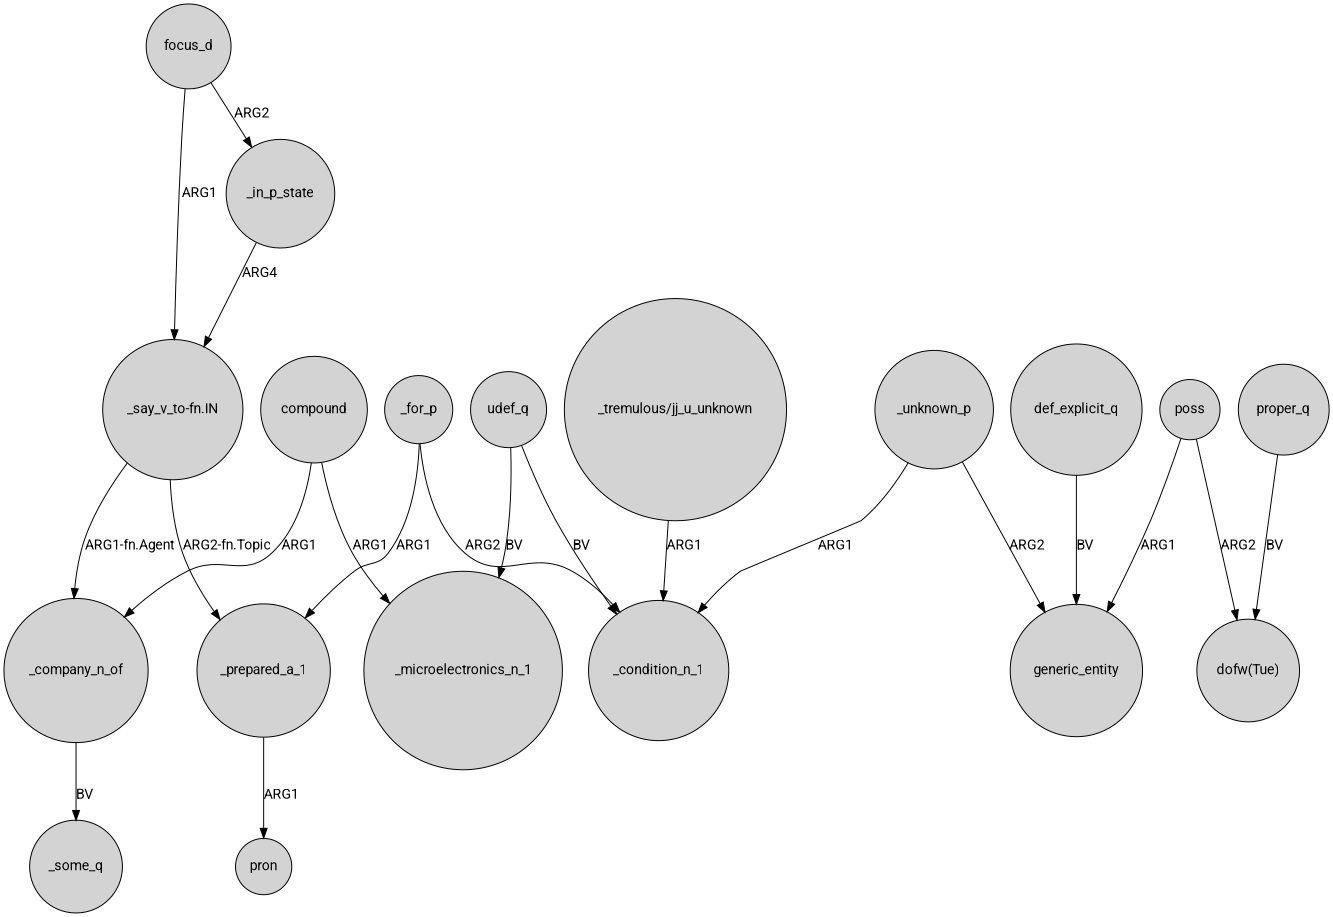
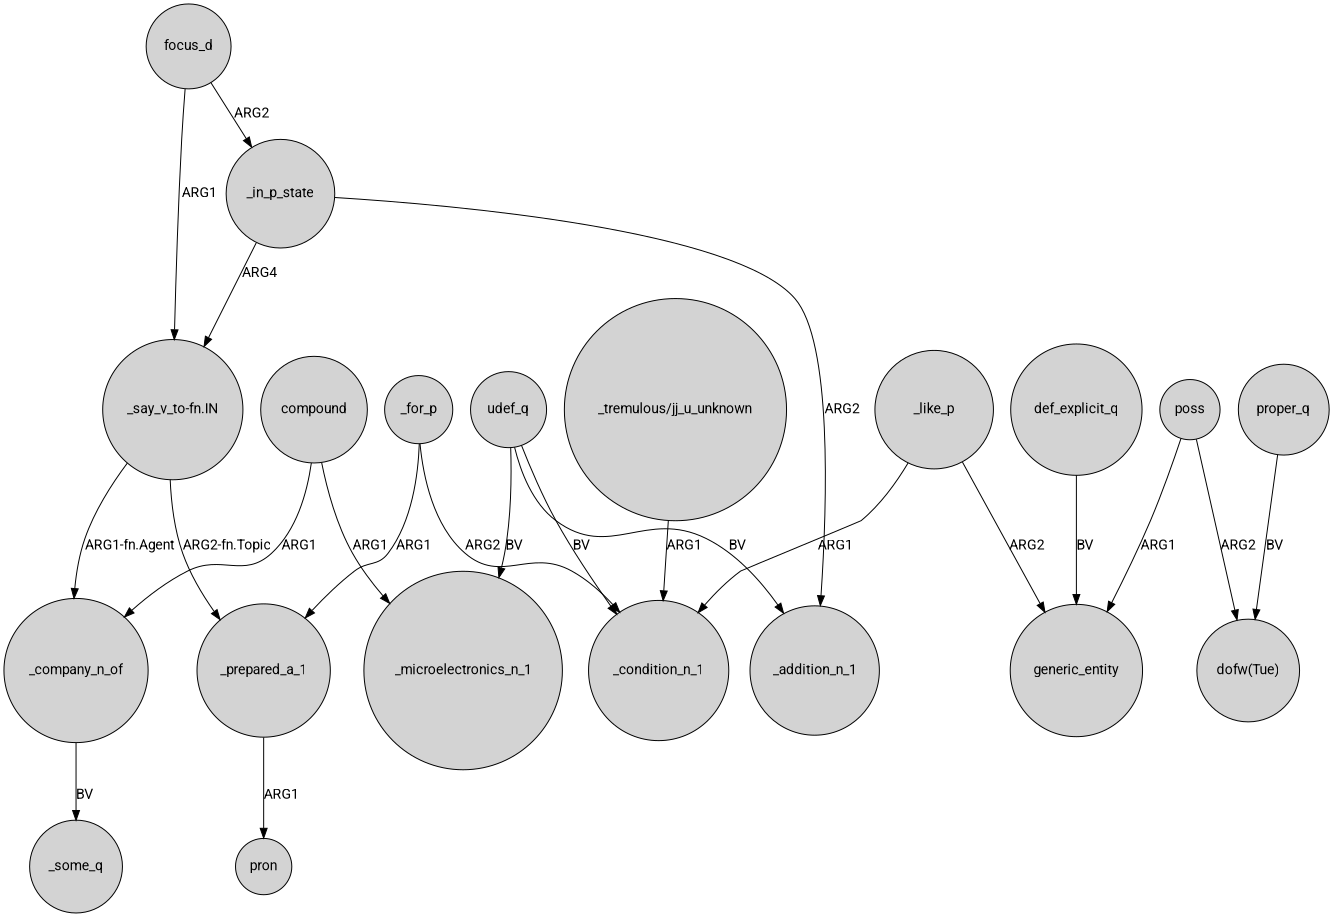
node "_unknown_p": label "_unknown_p" -> "_like_p"
node "_addition_n_1": added
